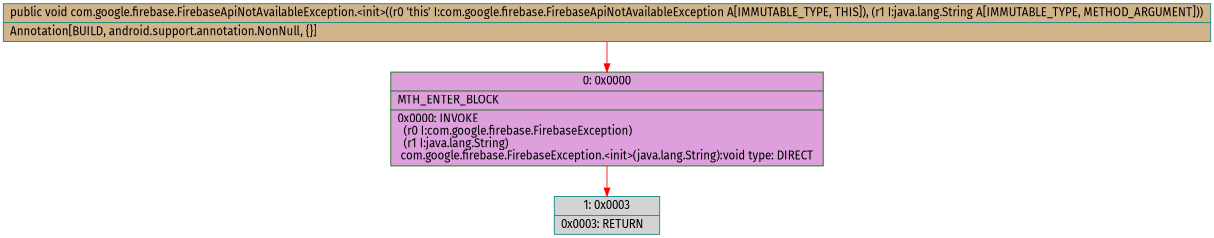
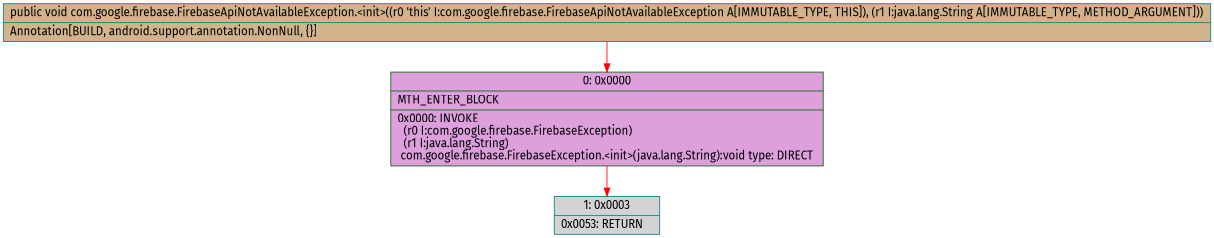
node "1: 0x0003": text "0x0003: RETURN" -> "0x0053: RETURN"
